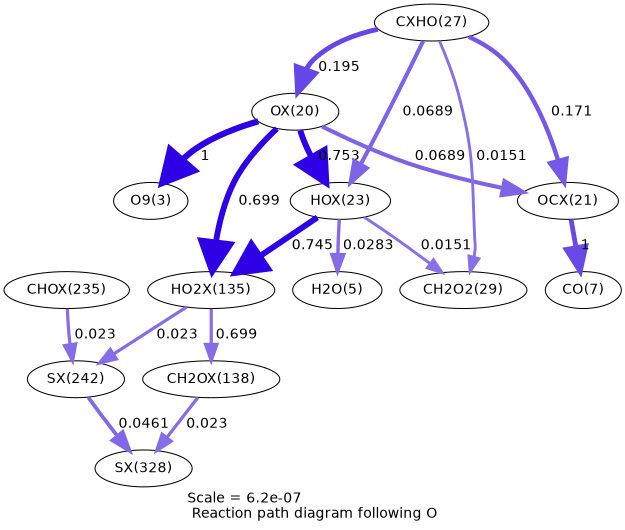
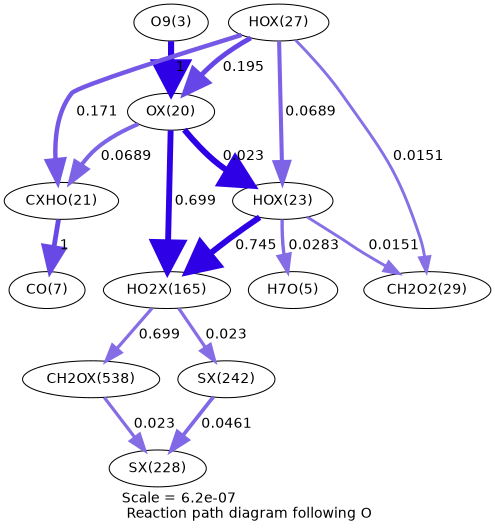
node "CXHO(27)": label "CXHO(27)" -> "HOX(27)"
edge "OX(20)" -> "O9(3)": reversed
edge "OX(20)" -> "HOX(23)": label " 0.753" -> " 0.023"
node "OCX(21)": label "OCX(21)" -> "CXHO(21)"
node "CHOX(235)": removed
node "HO2X(135)": label "HO2X(135)" -> "HO2X(165)"
node "H2O(5)": label "H2O(5)" -> "H7O(5)"
node "CH2OX(138)": label "CH2OX(138)" -> "CH2OX(538)"
node "SX(328)": label "SX(328)" -> "SX(228)"
